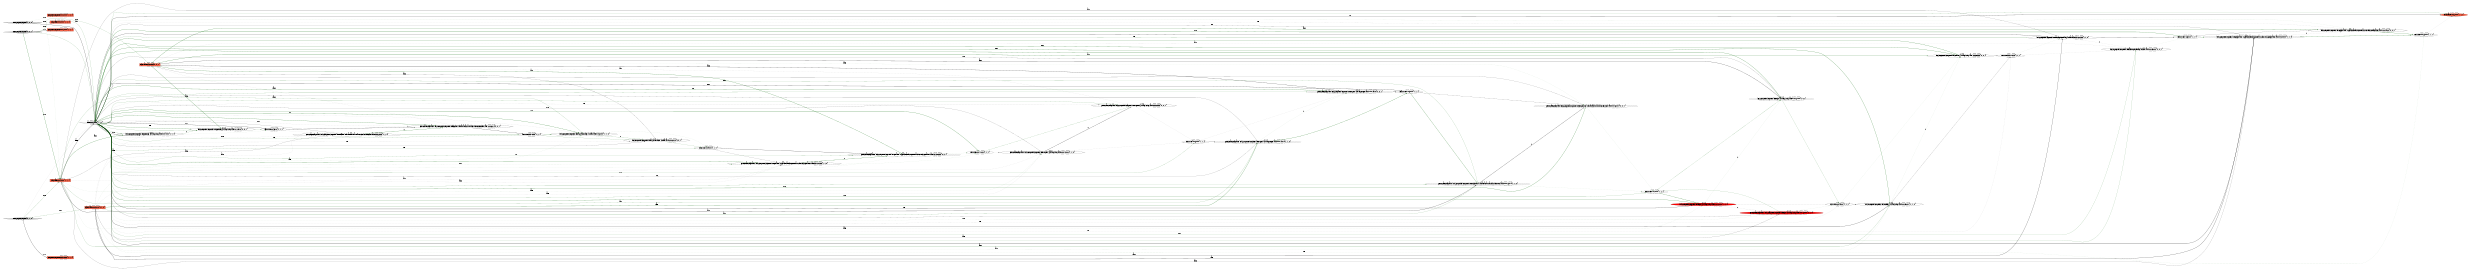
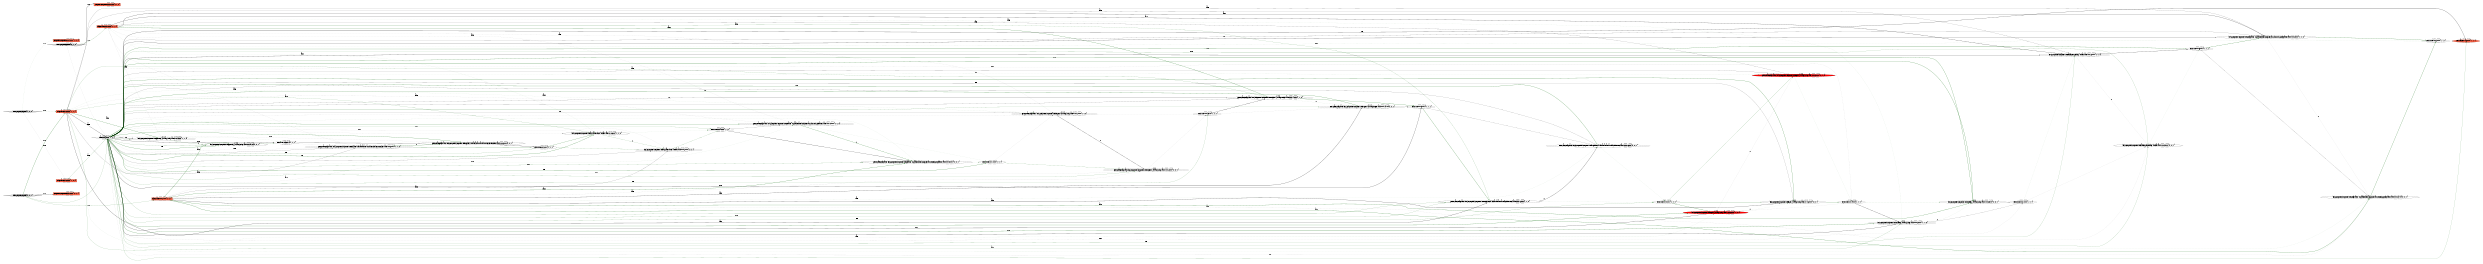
edge "setPropertyOnComponent['1', '0', '0']" -> "name@@@3@@@['1', '1', '1']": removed
edge "setPropertyOnComponent['0', '1', '0']" -> "String name@@@2@@@['1', '1', '1']": removed, label "true"
